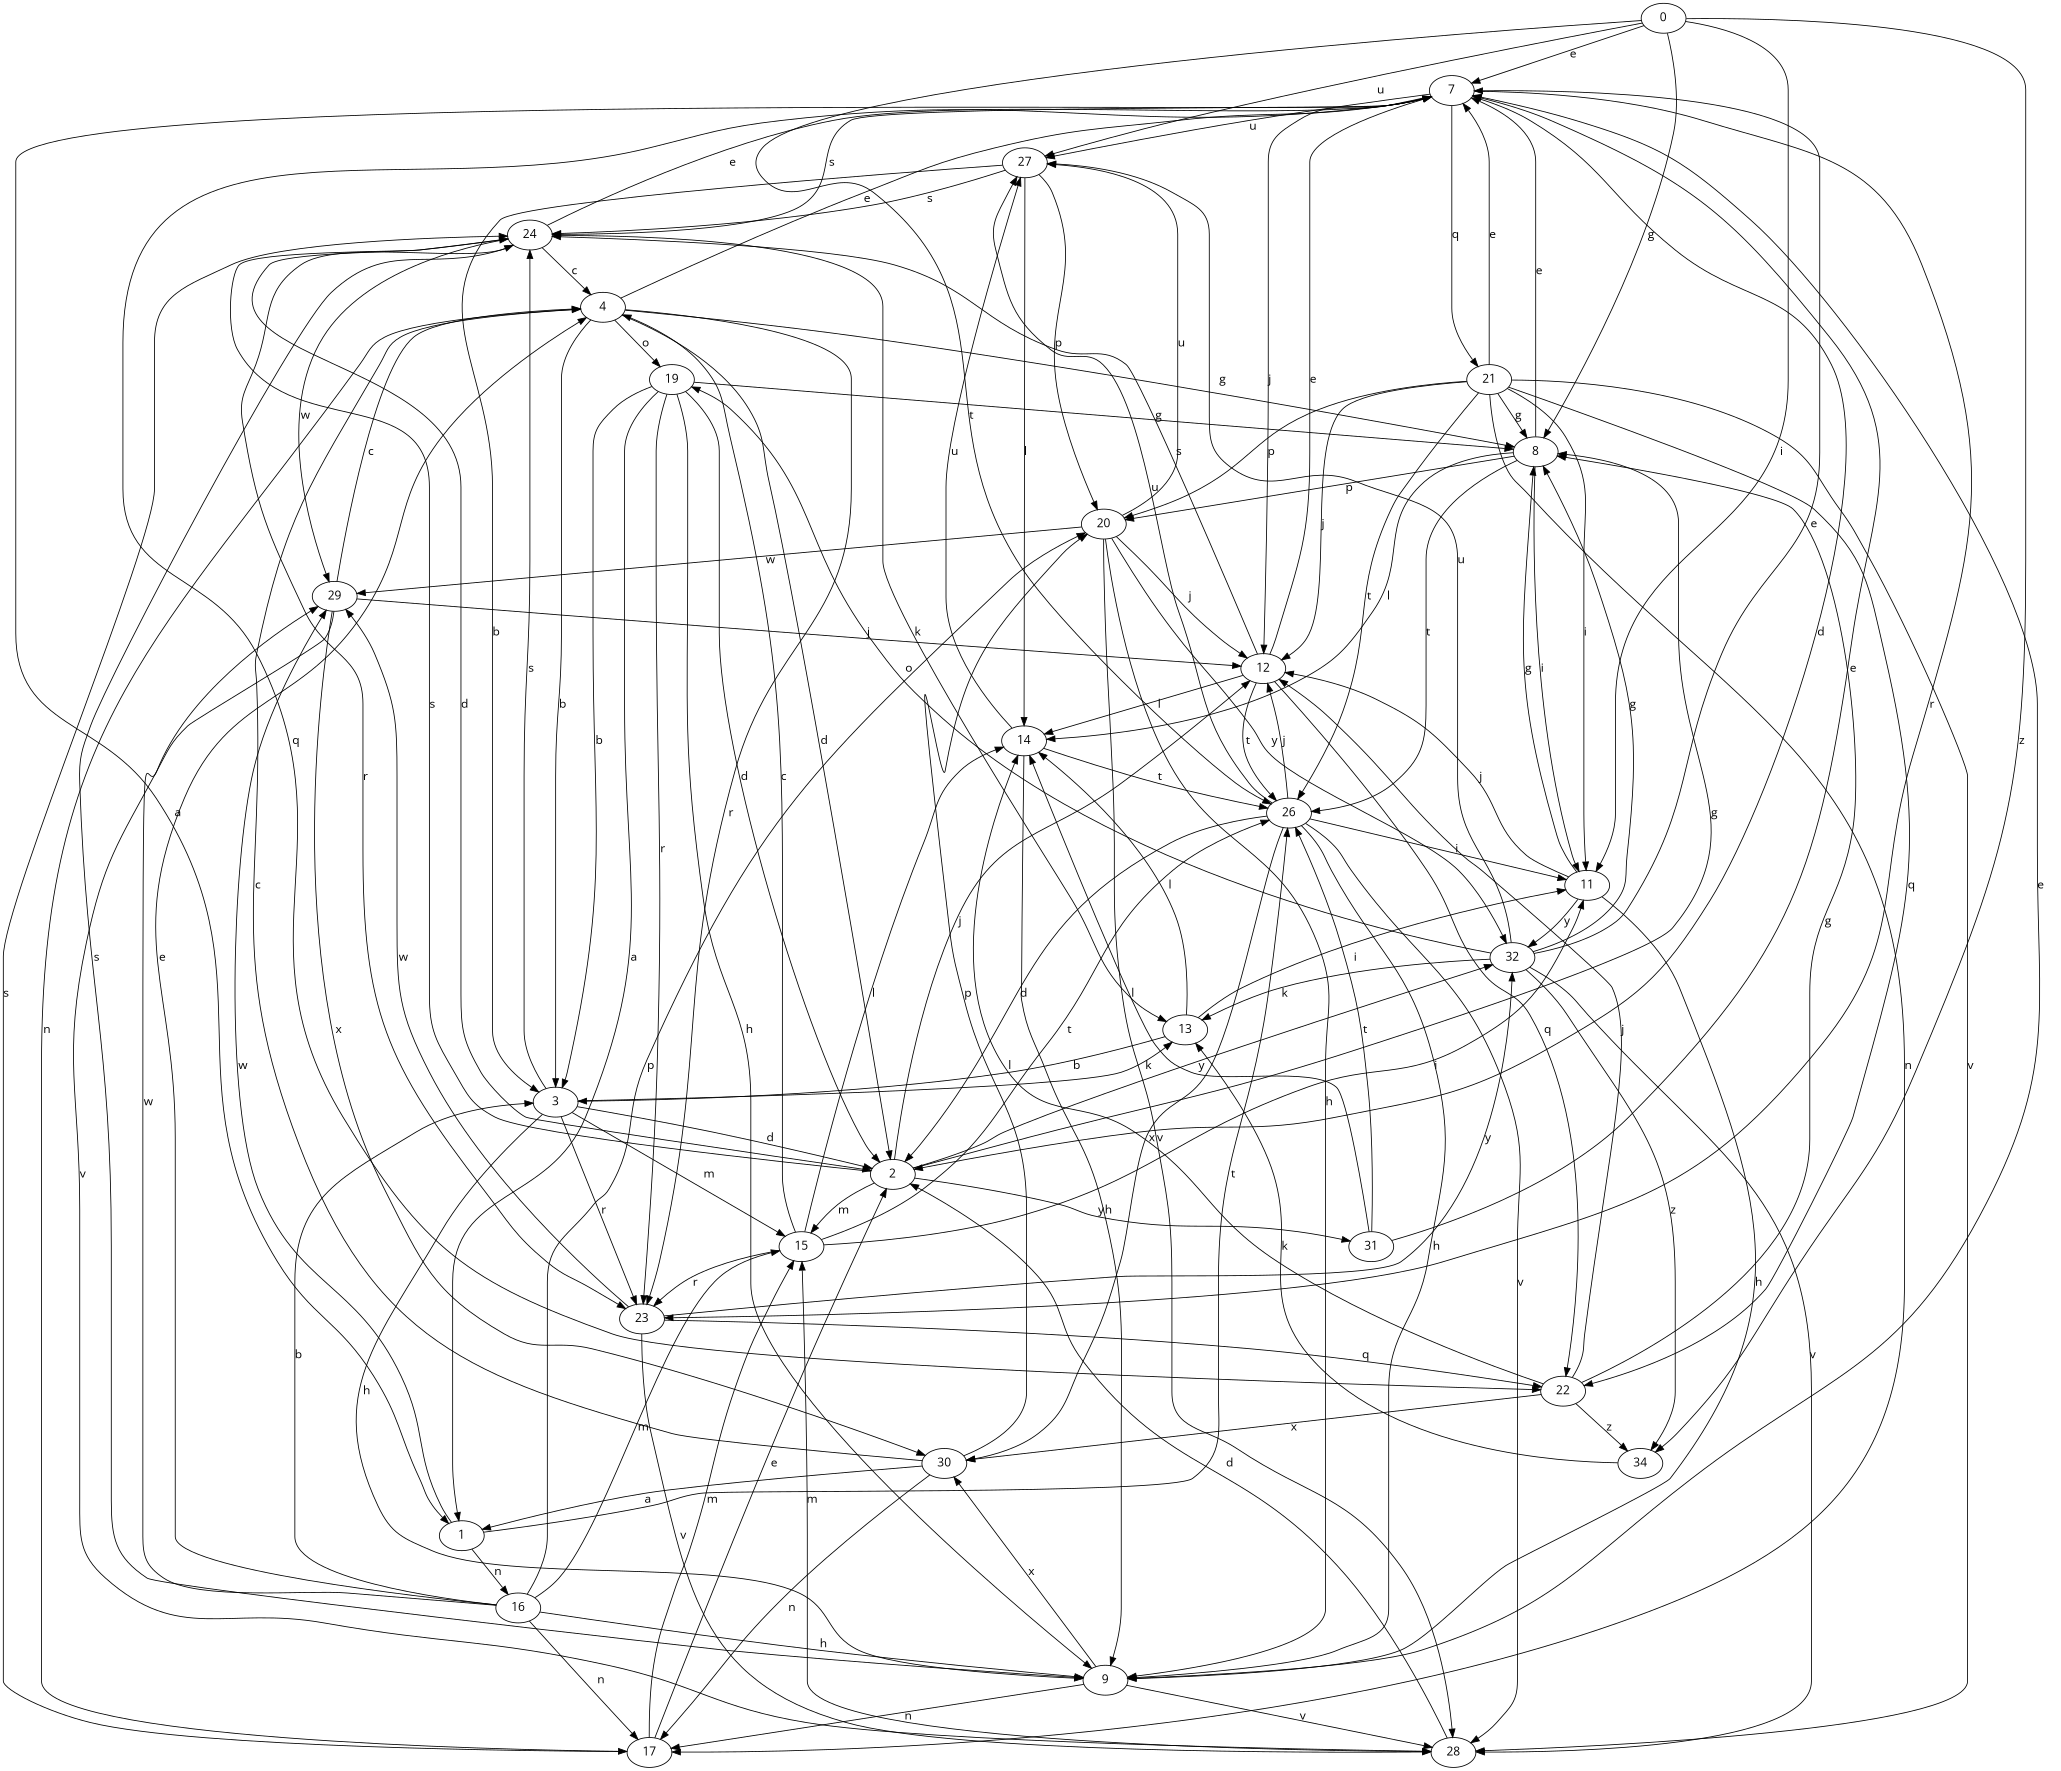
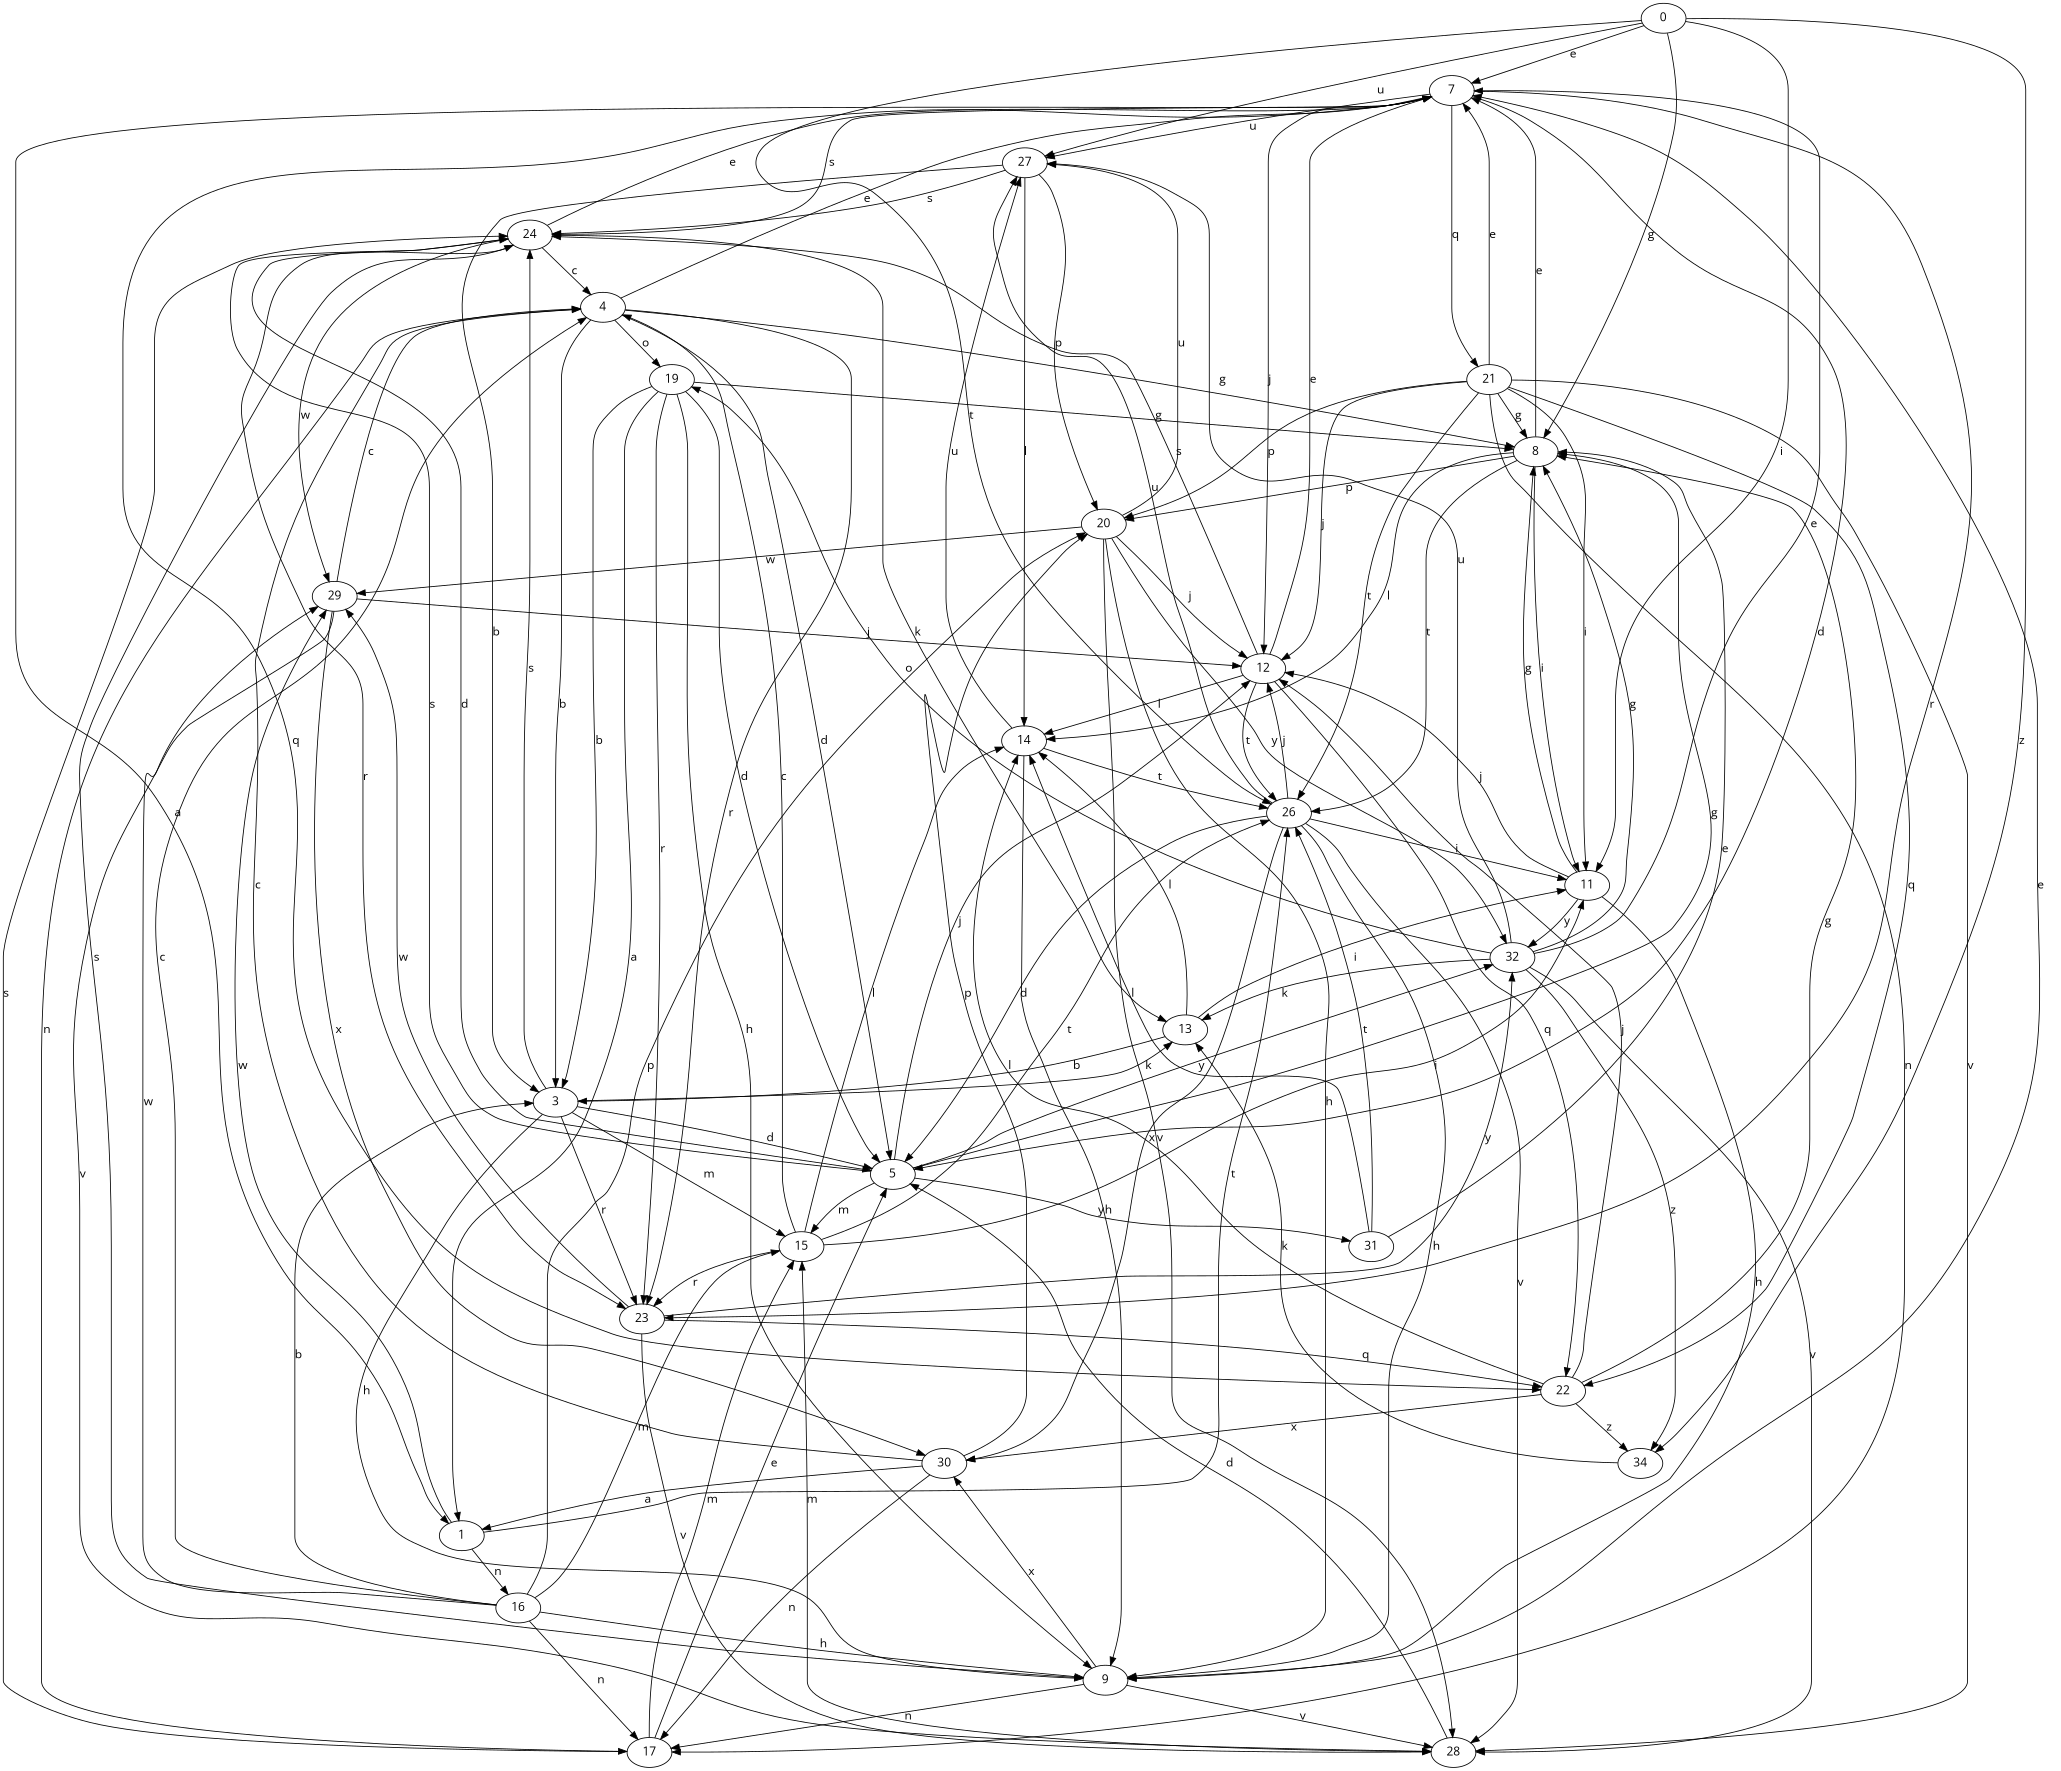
edge "31" -> "7": now "31" -> "8"
edge "16" -> "4": label "e" -> "c"
node "2": label "2" -> "5"
